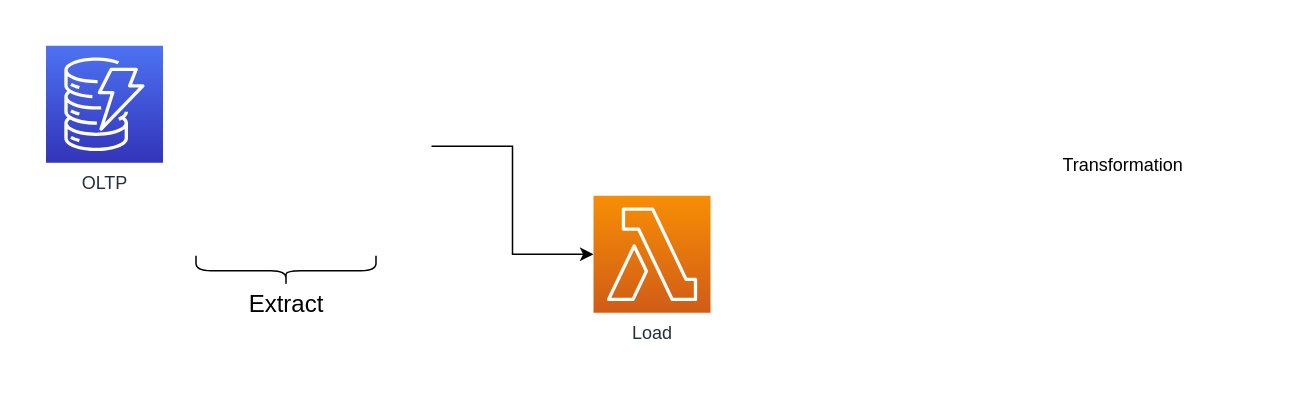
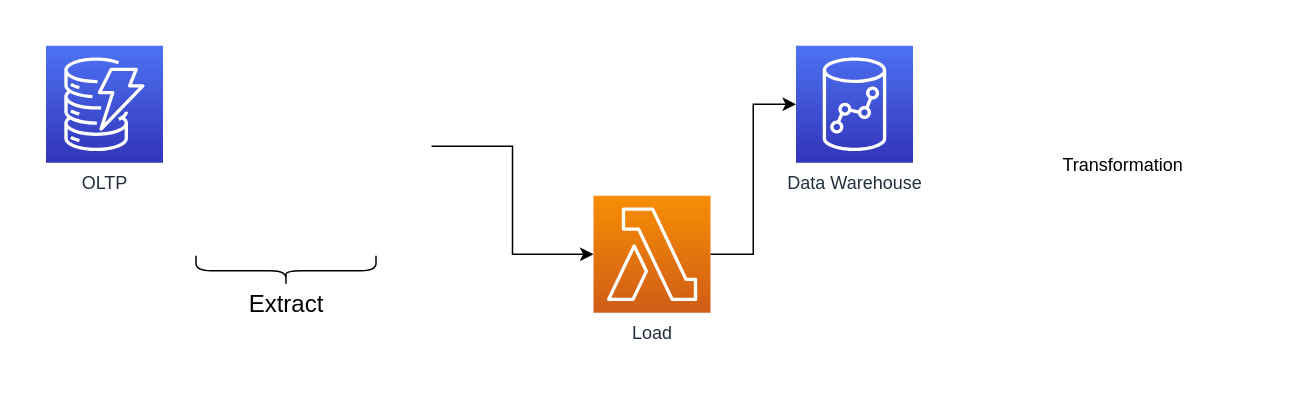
node "Data Warehouse": added
edge "Load" -> "Data Warehouse": added
